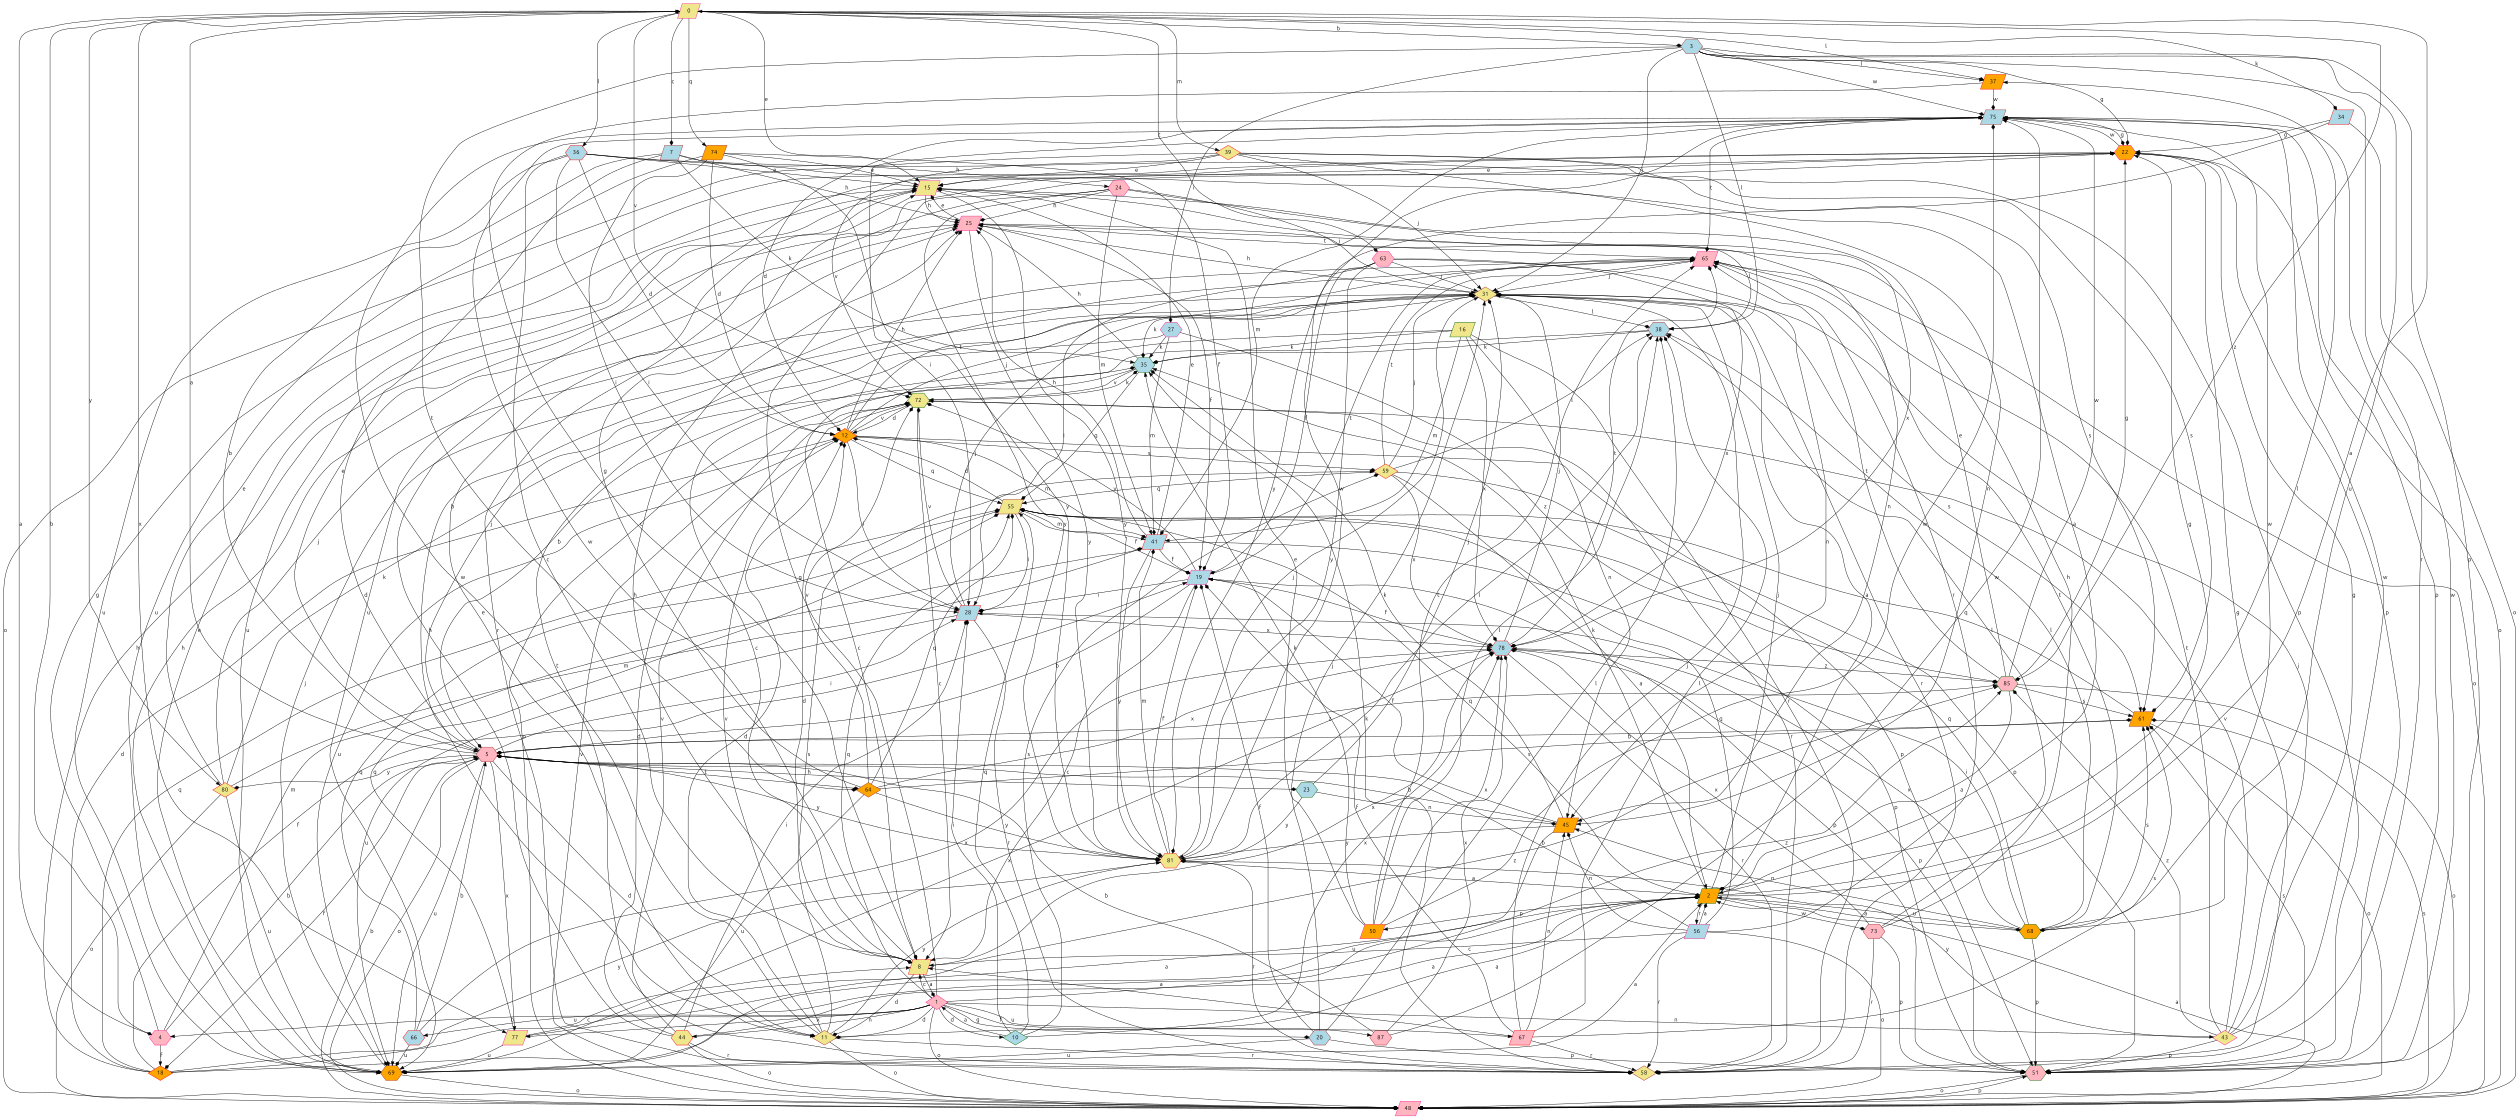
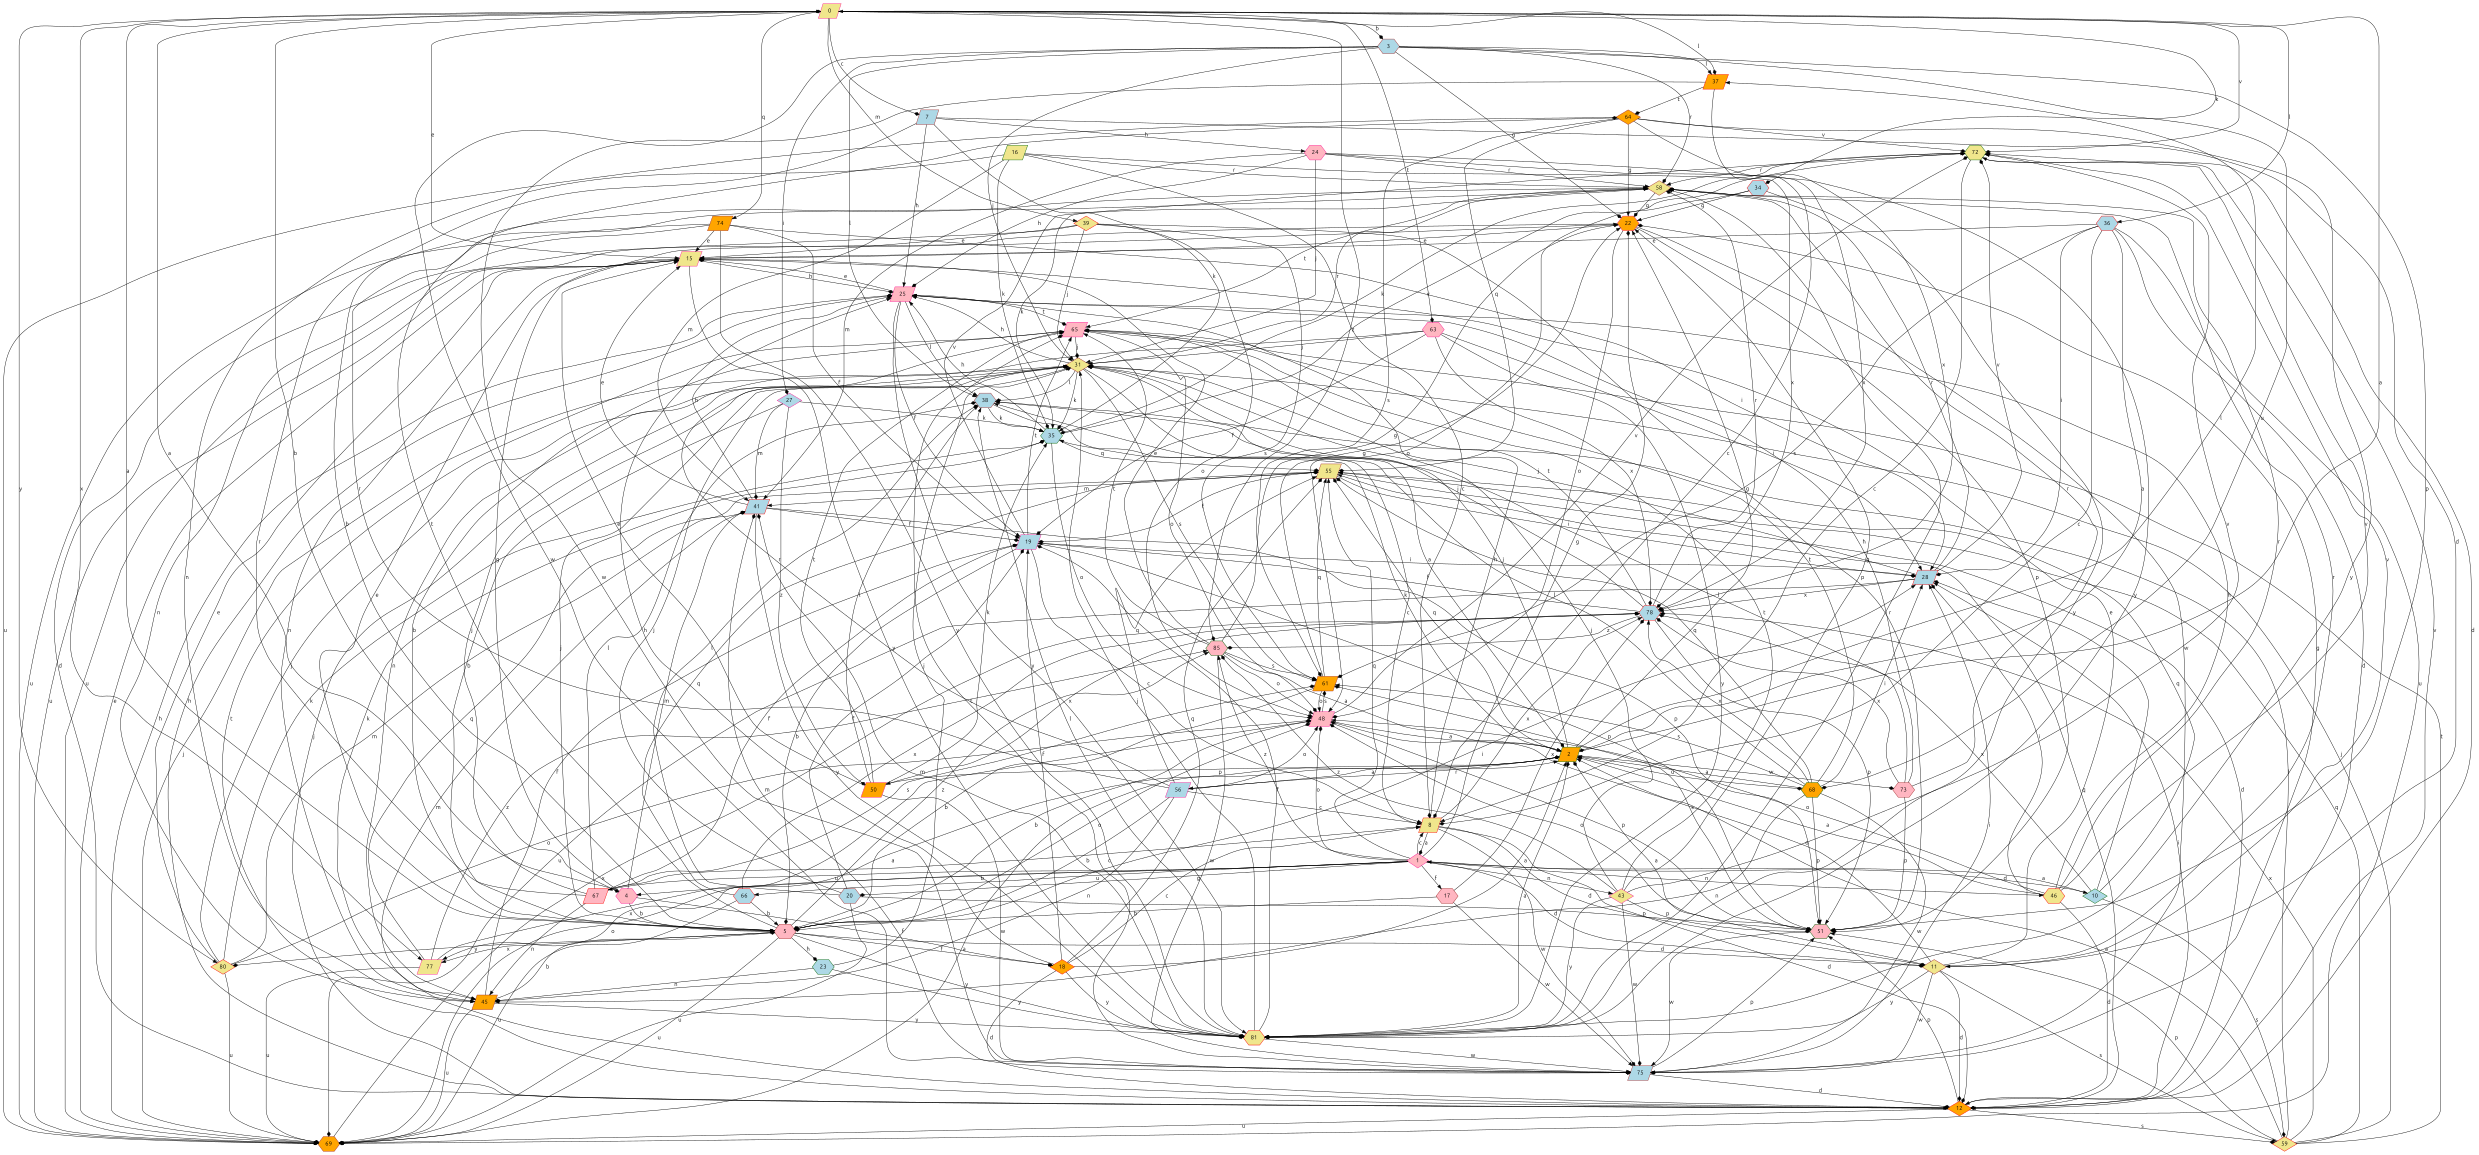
edge "3" -> "64": now "37" -> "64"
node "34": shape parallelogram -> hexagon
edge "39" -> "72": removed, label "v"
node "27": shape hexagon -> diamond
edge "61" -> "22": added, label "g"
edge "27" -> "85": now "27" -> "50"
edge "5" -> "69": arrowhead normal -> diamond
node "44": label "44" -> "46"
node "87": label "87" -> "17"
